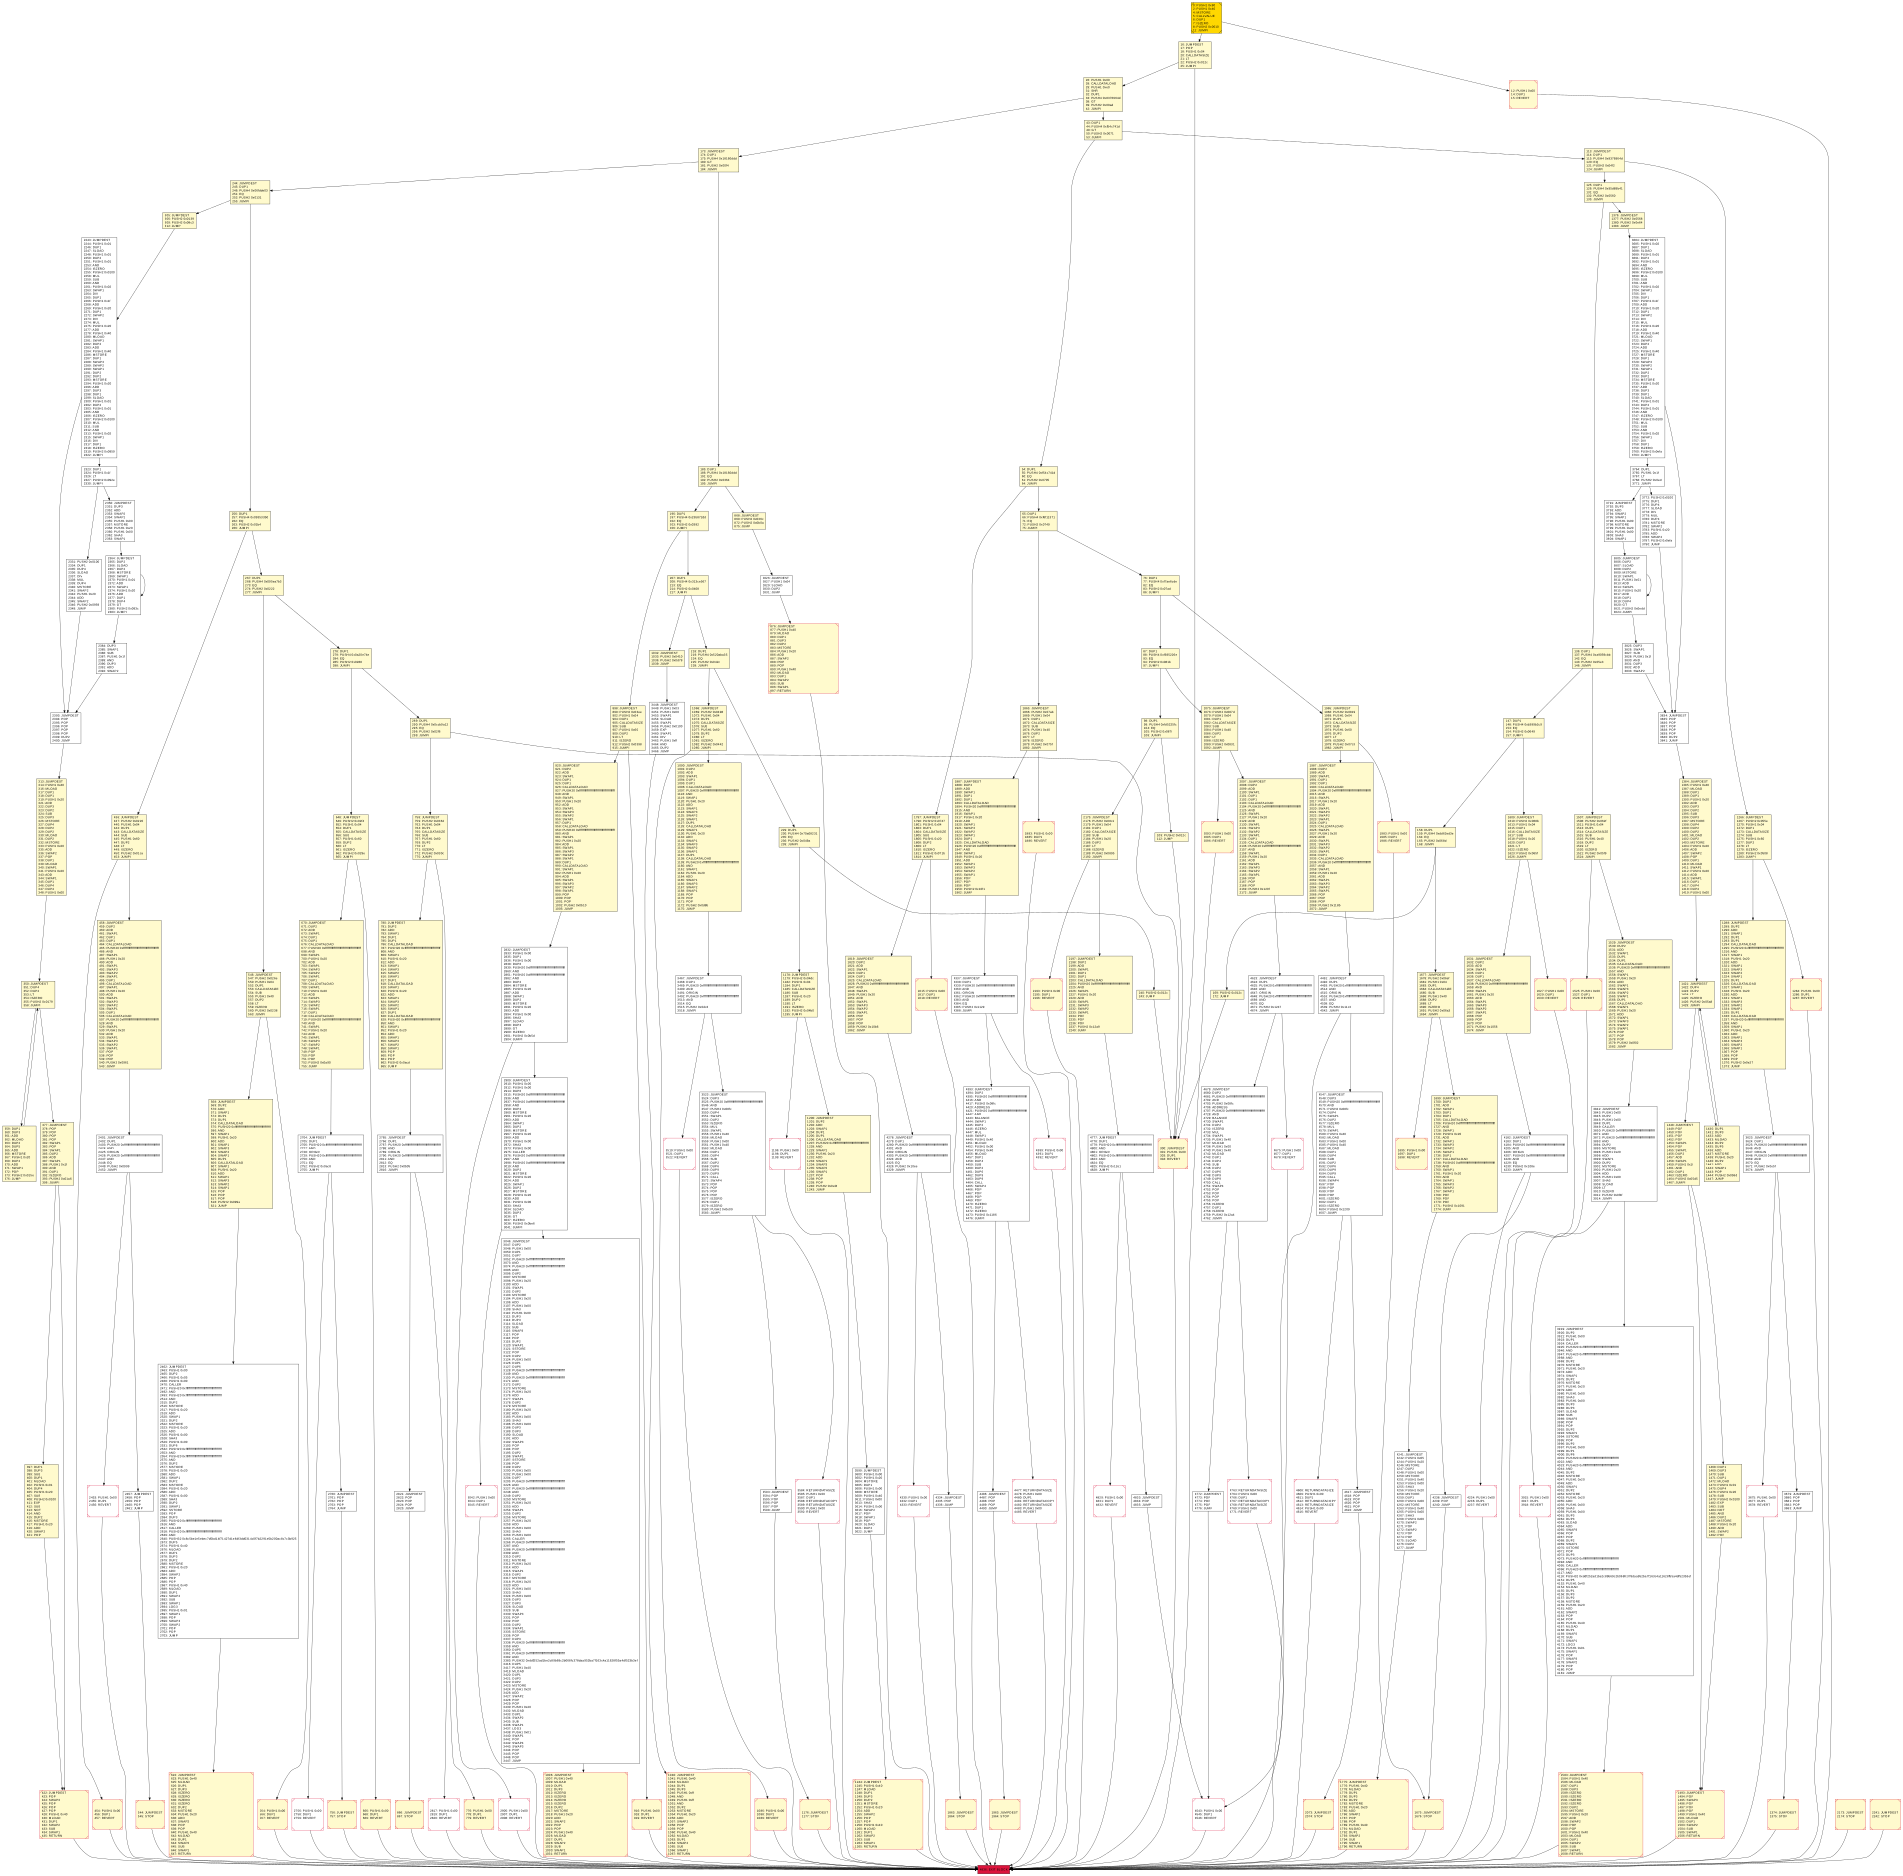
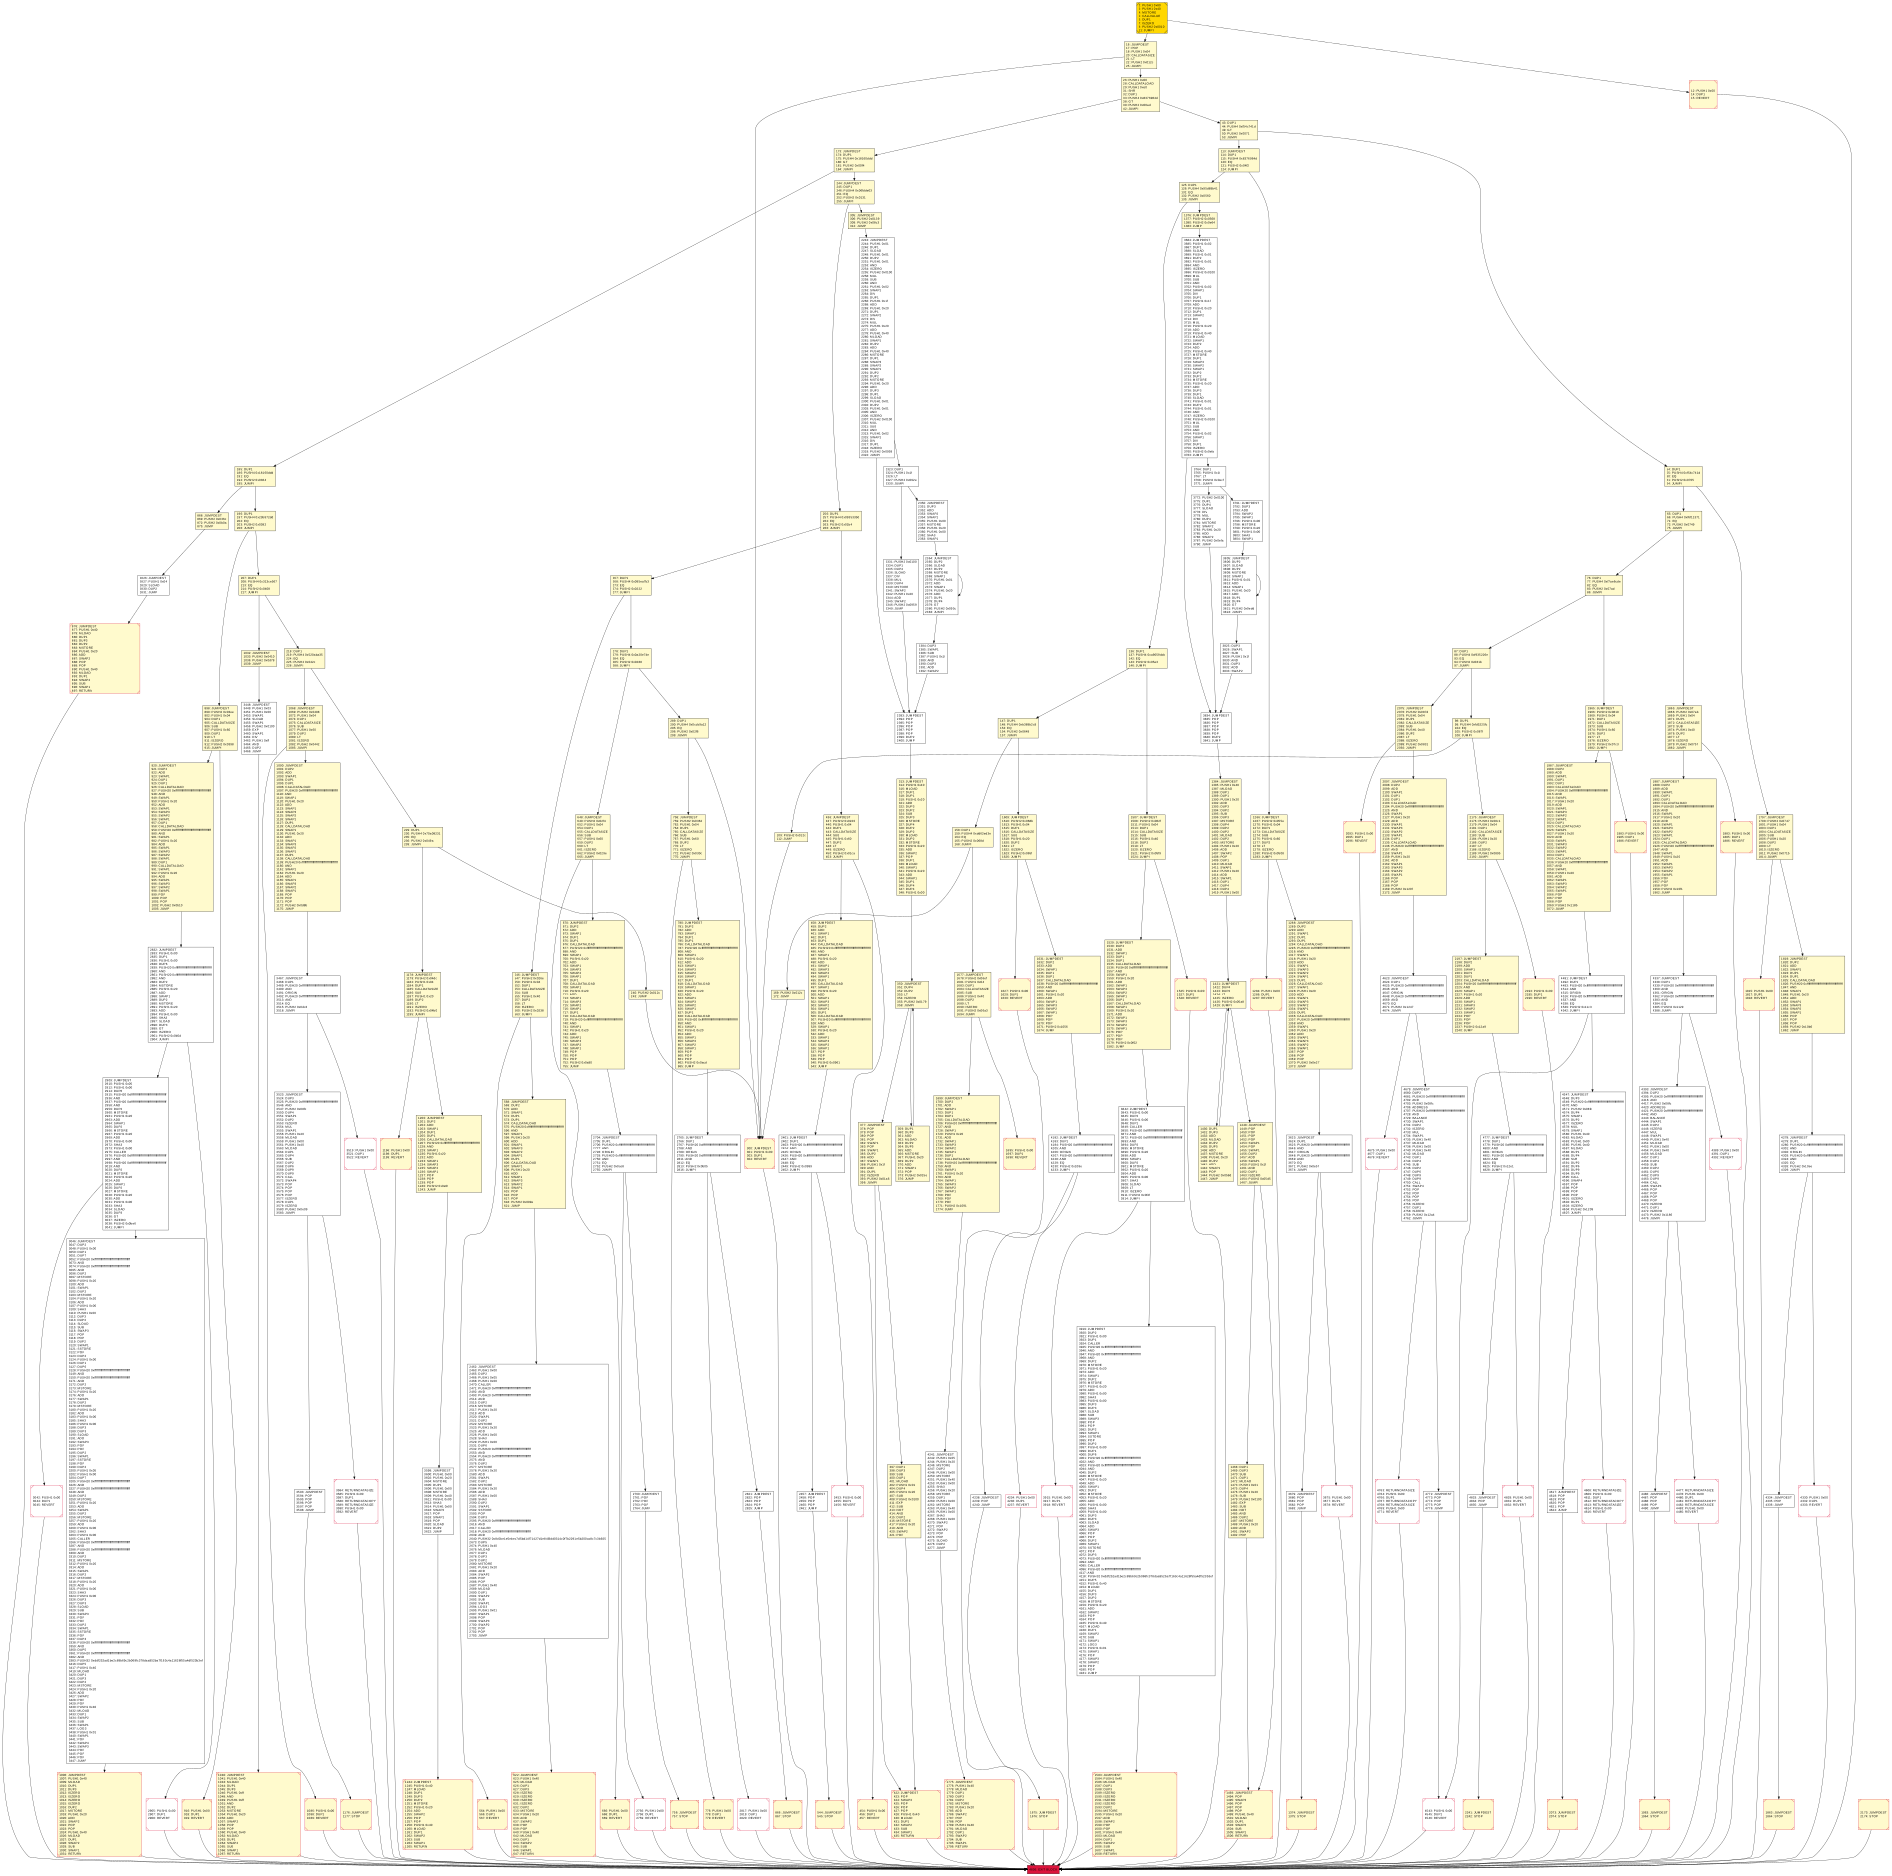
node "1196: PUSH1 0x00 1198: DUP1 1199: REVERT": fillcolor white -> lemonchiffon
edge "1983: PUSH1 0x00 1985: DUP1 1986: REVERT" -> "1675: JUMPDEST 1676: STOP": now "1983: PUSH1 0x00 1985: DUP1 1986: REVERT" -> "4836: EXIT BLOCK"
node "4234: PUSH1 0x00 4236: DUP1 4237: REVERT": shape Msquare -> box
edge "4833: JUMPDEST 4834: POP 4835: JUMP" -> "4543: PUSH1 0x00 4545: DUP1 4546: REVERT": now "4833: JUMPDEST 4834: POP 4835: JUMP" -> "2241: JUMPDEST 2242: STOP"
